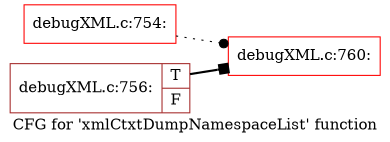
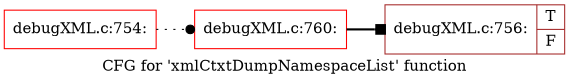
edge "debugXML.c:756:" -> "debugXML.c:760:": reversed
